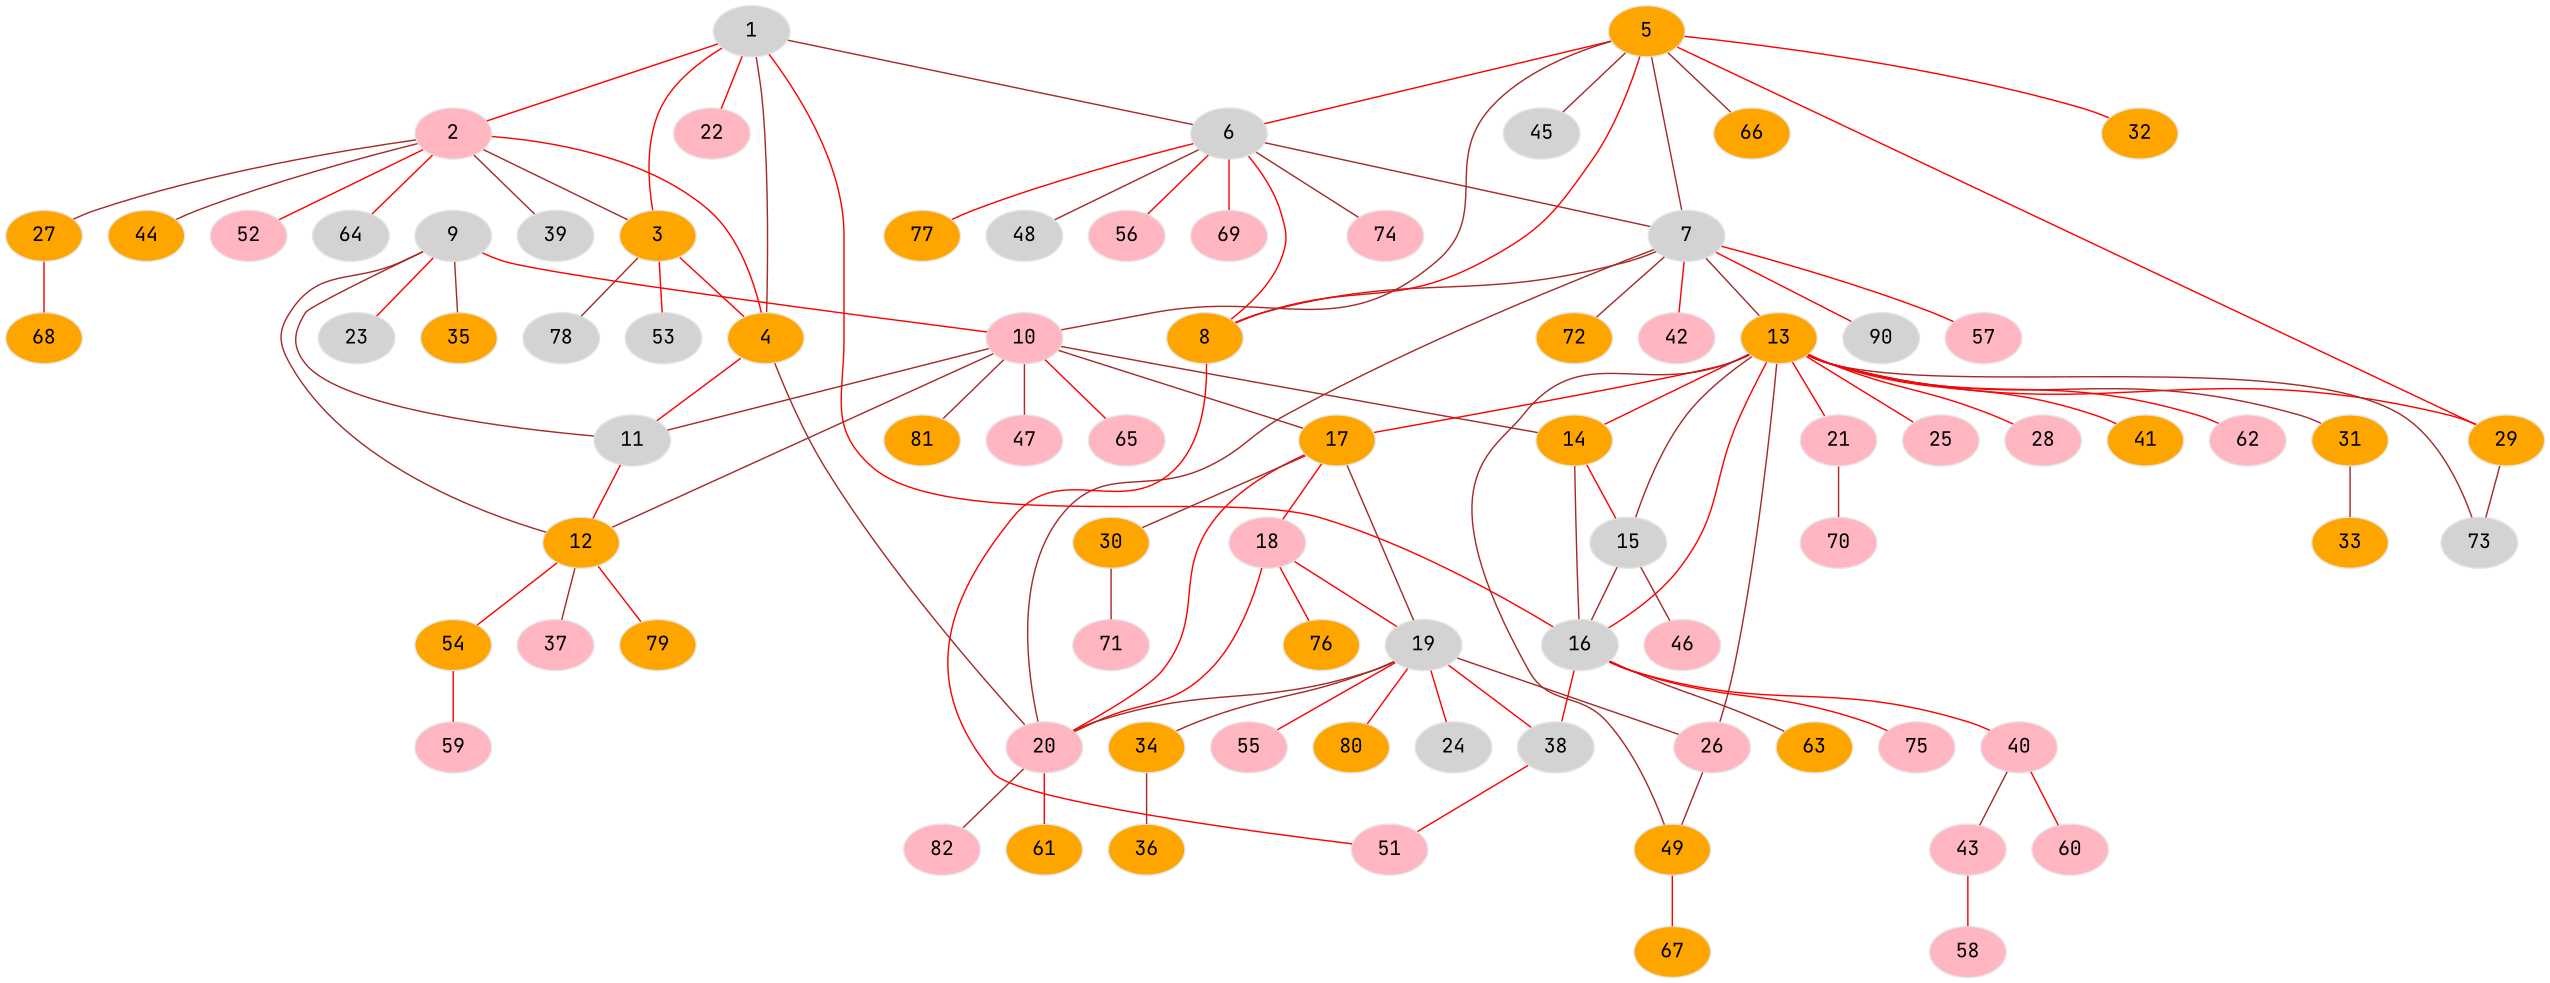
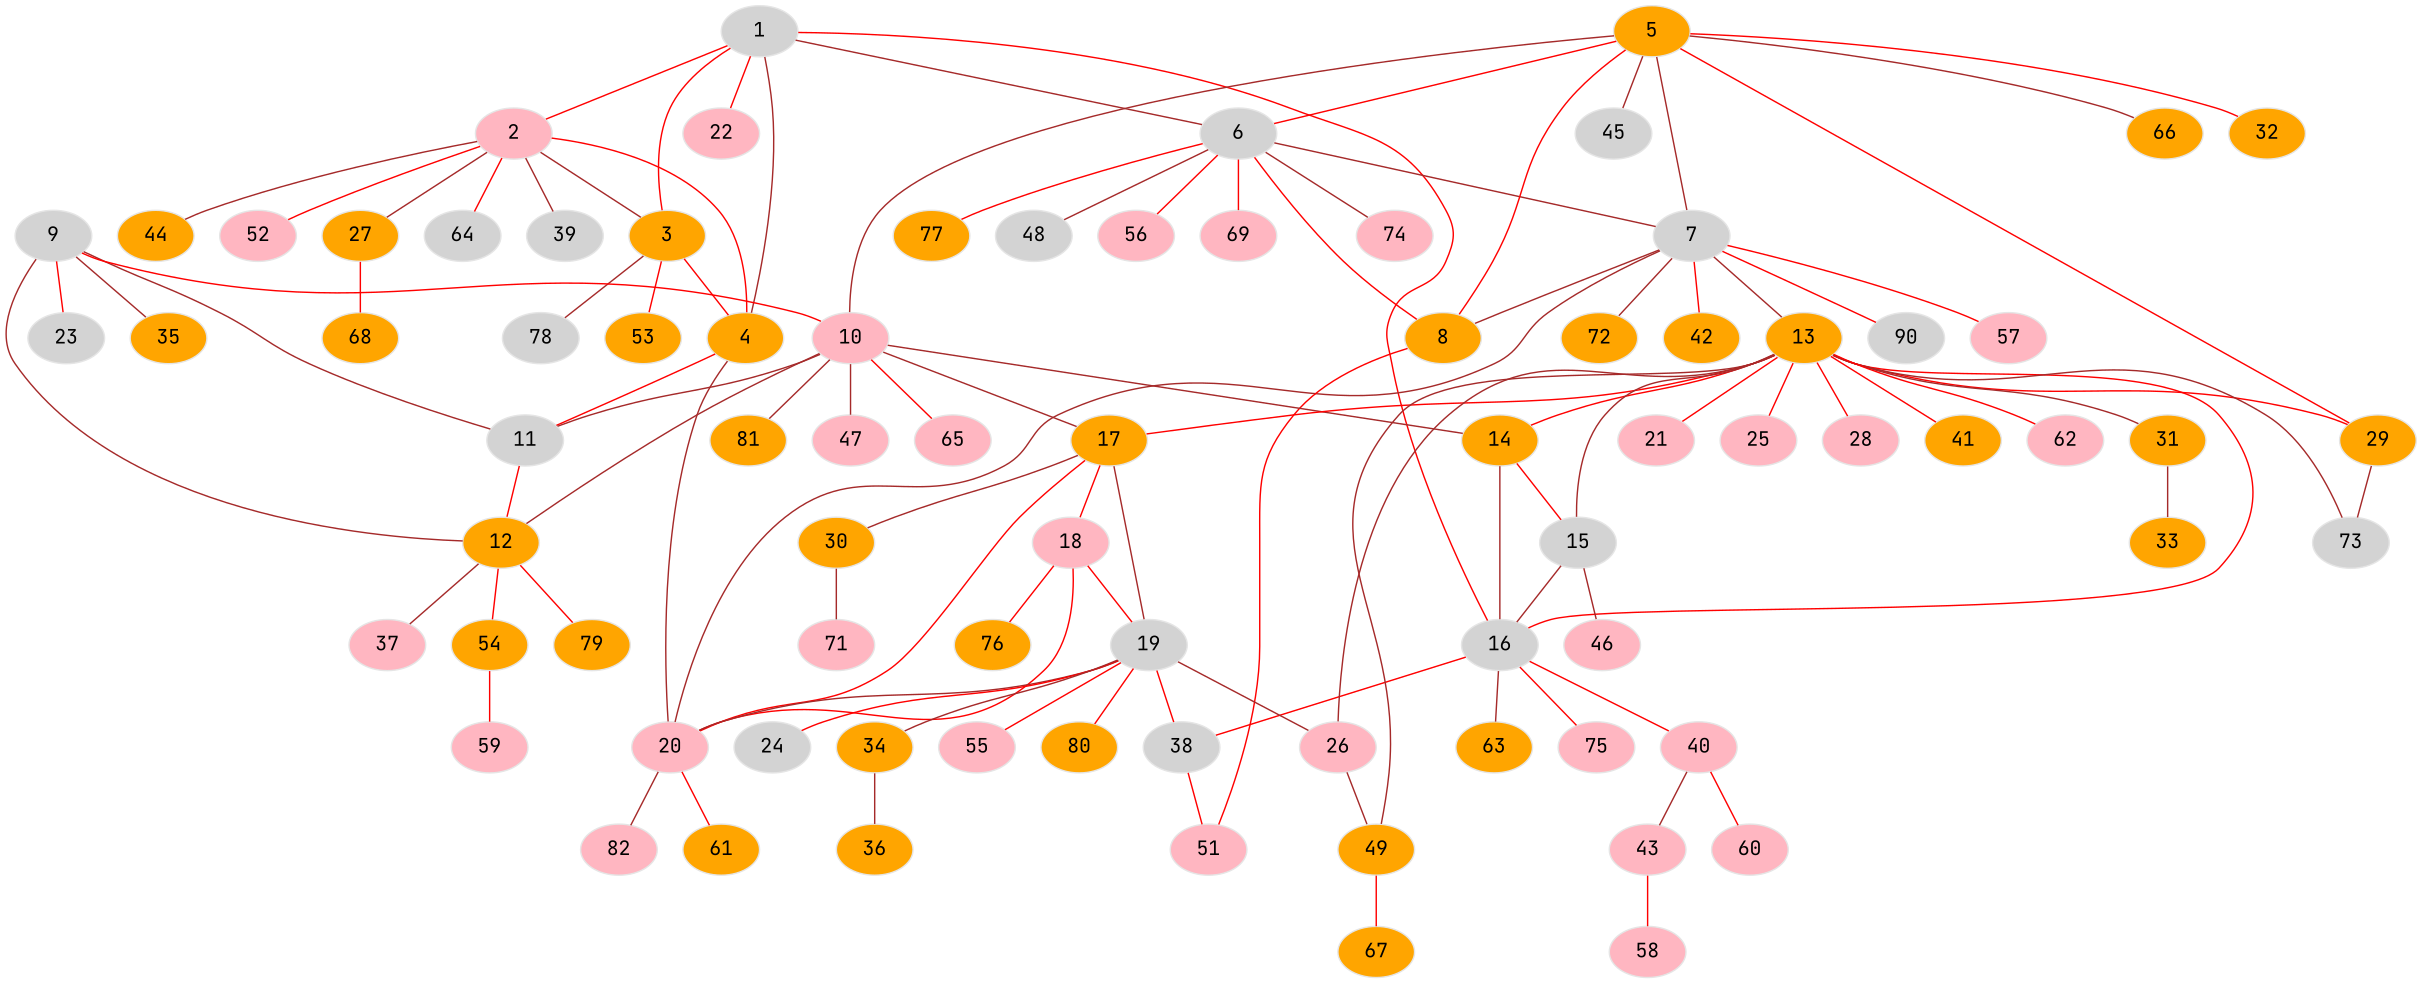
node "53": fillcolor lightgrey -> orange
node "42": fillcolor lightpink -> orange
node "70": removed
